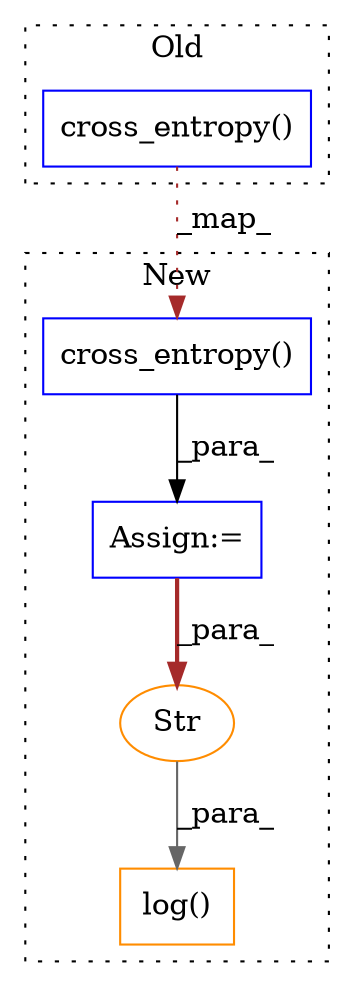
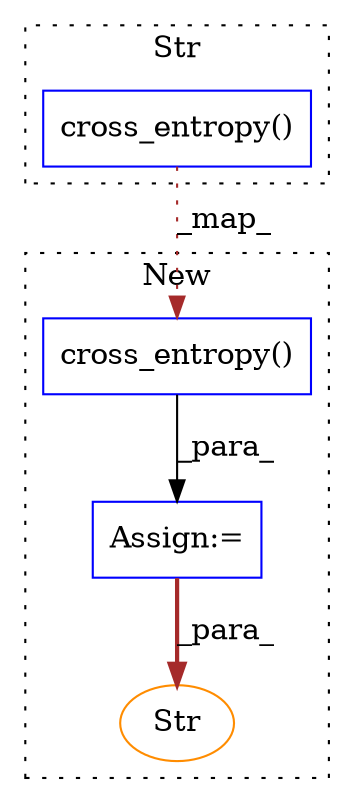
cluster "Old": label "Old" -> "Str"
node "log()": removed
